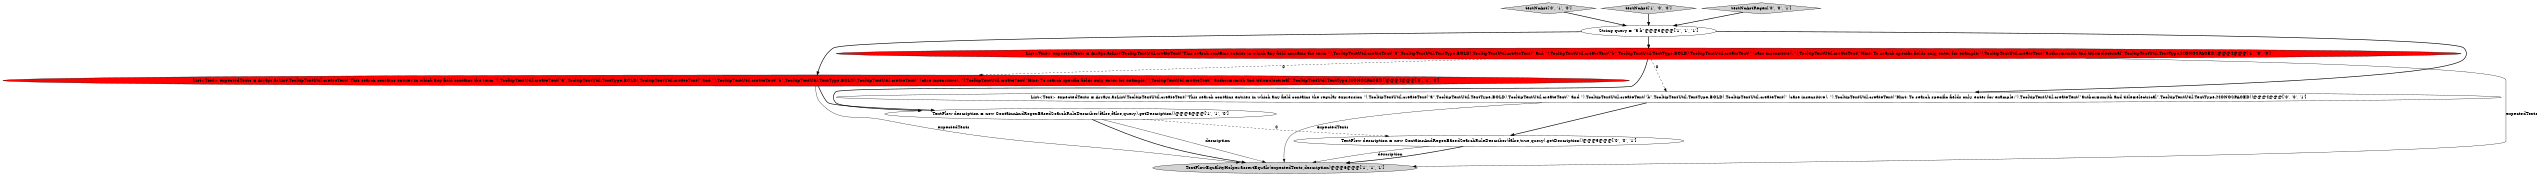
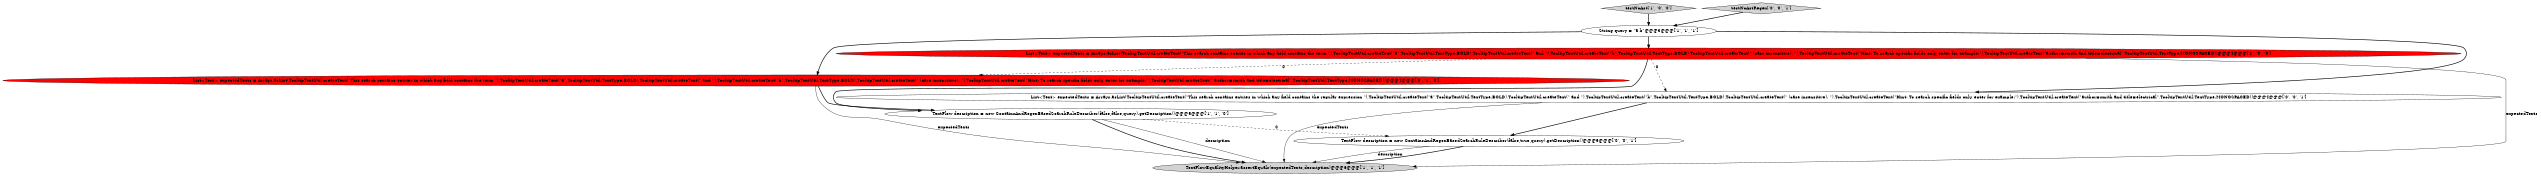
node "testNoAst['0', '1', '0']": removed
